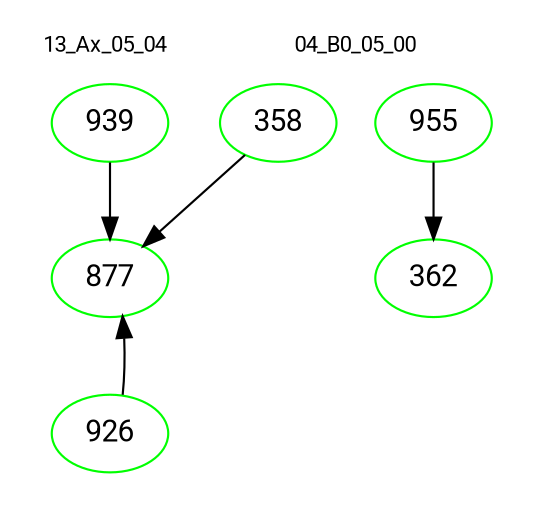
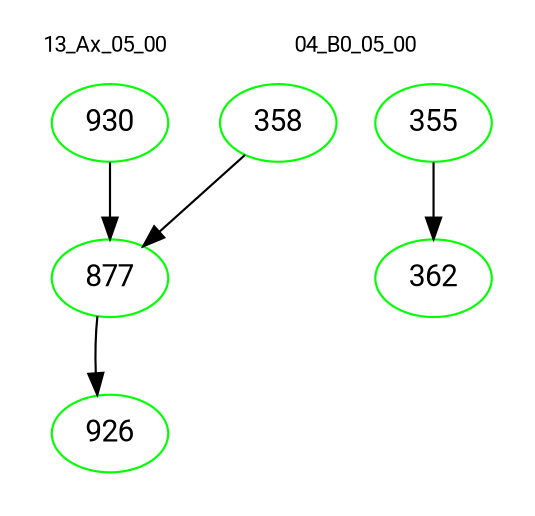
cluster "13_Ax_05_04": label "13_Ax_05_04" -> "13_Ax_05_00"
node "939": label "939" -> "930"
node "955": label "955" -> "355"
edge "926" -> "877": reversed
